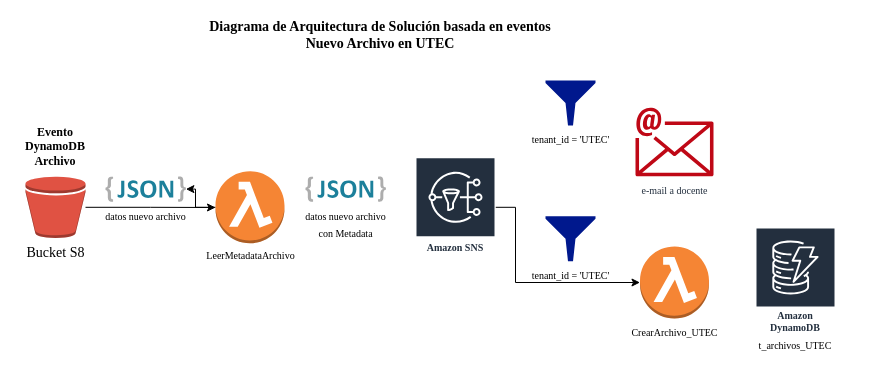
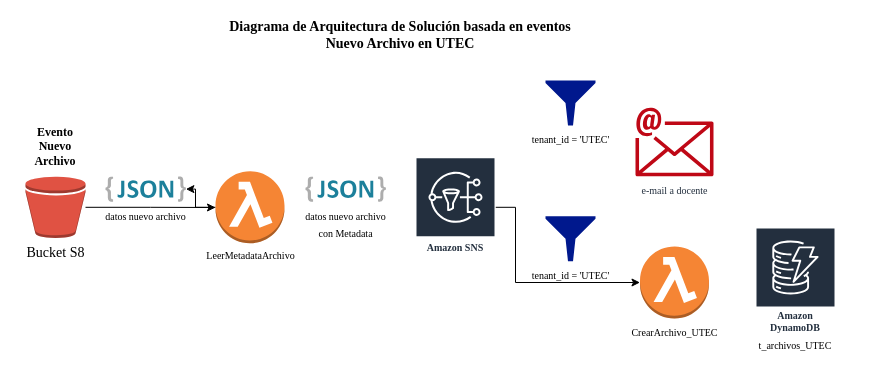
node "Diagrama de Arquitectura de Solución basada en eventos Nuevo Archivo en UTEC": moved (381, 36) -> (401, 36)
node "Evento DynamoDB Archivo": label "Evento DynamoDB Archivo" -> "Evento Nuevo Archivo"
